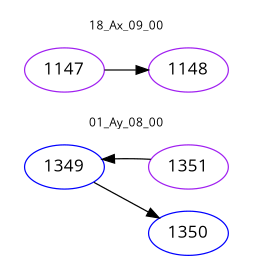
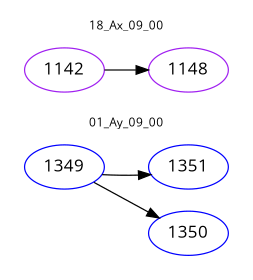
node "1147": label "1147" -> "1142"
cluster "01_Ay_08_00": label "01_Ay_08_00" -> "01_Ay_09_00"
edge "1351" -> "1349": reversed
node "1351": color purple -> blue
